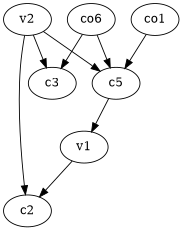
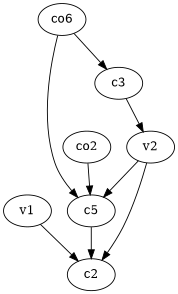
node "co1": label "co1" -> "co2"
edge "v2" -> "c3": reversed
edge "c5" -> "v1": now "c5" -> "c2"
